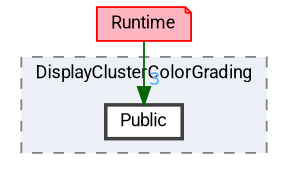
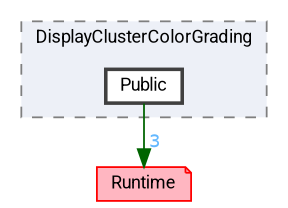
edge "Runtime" -> "Public": reversed
